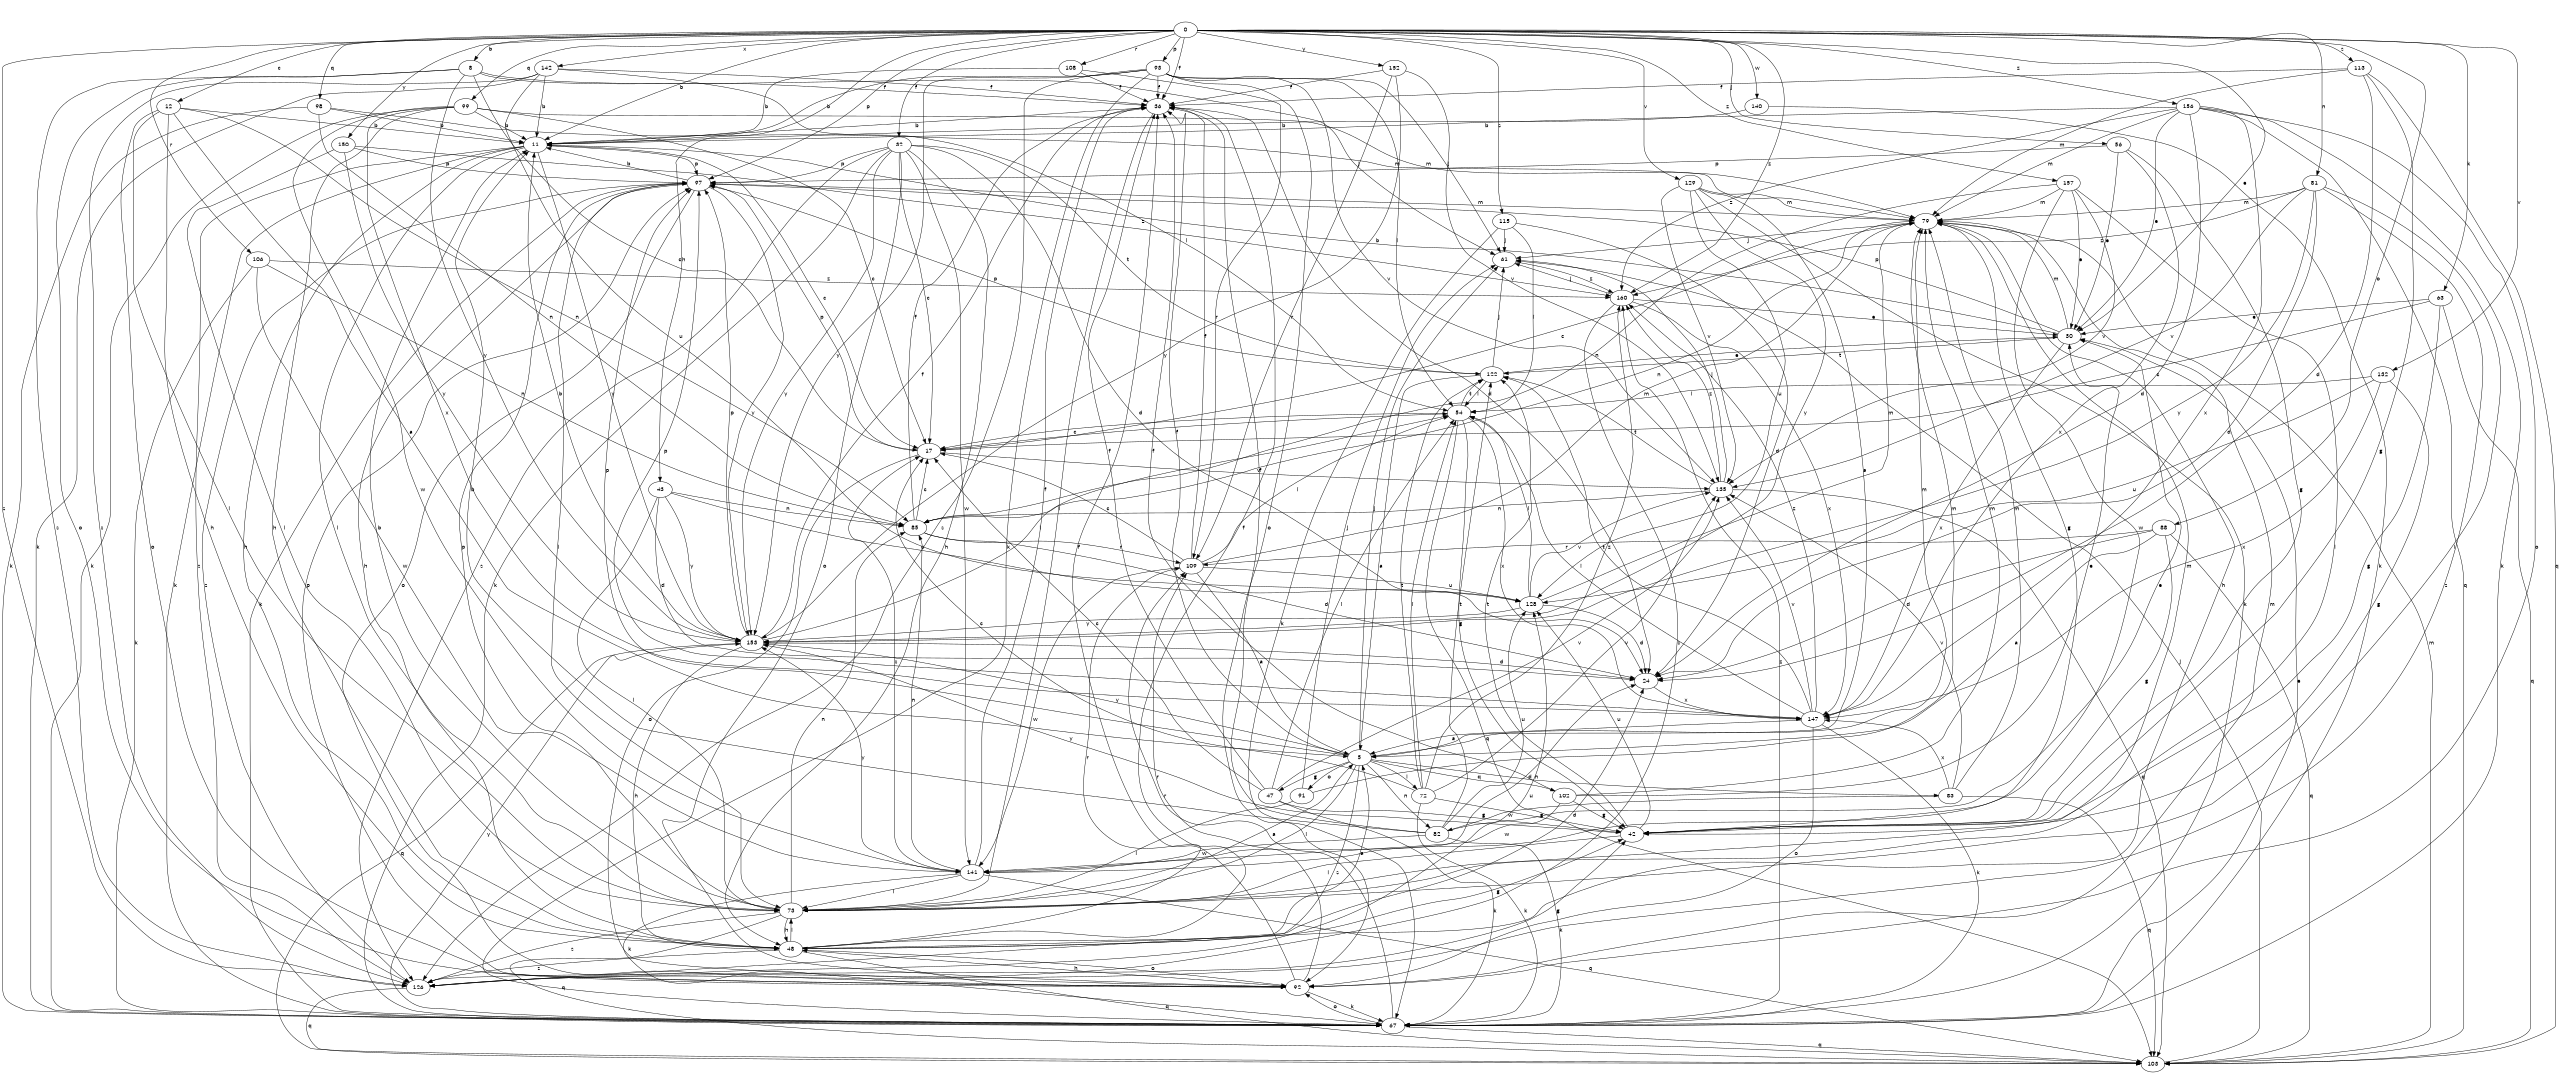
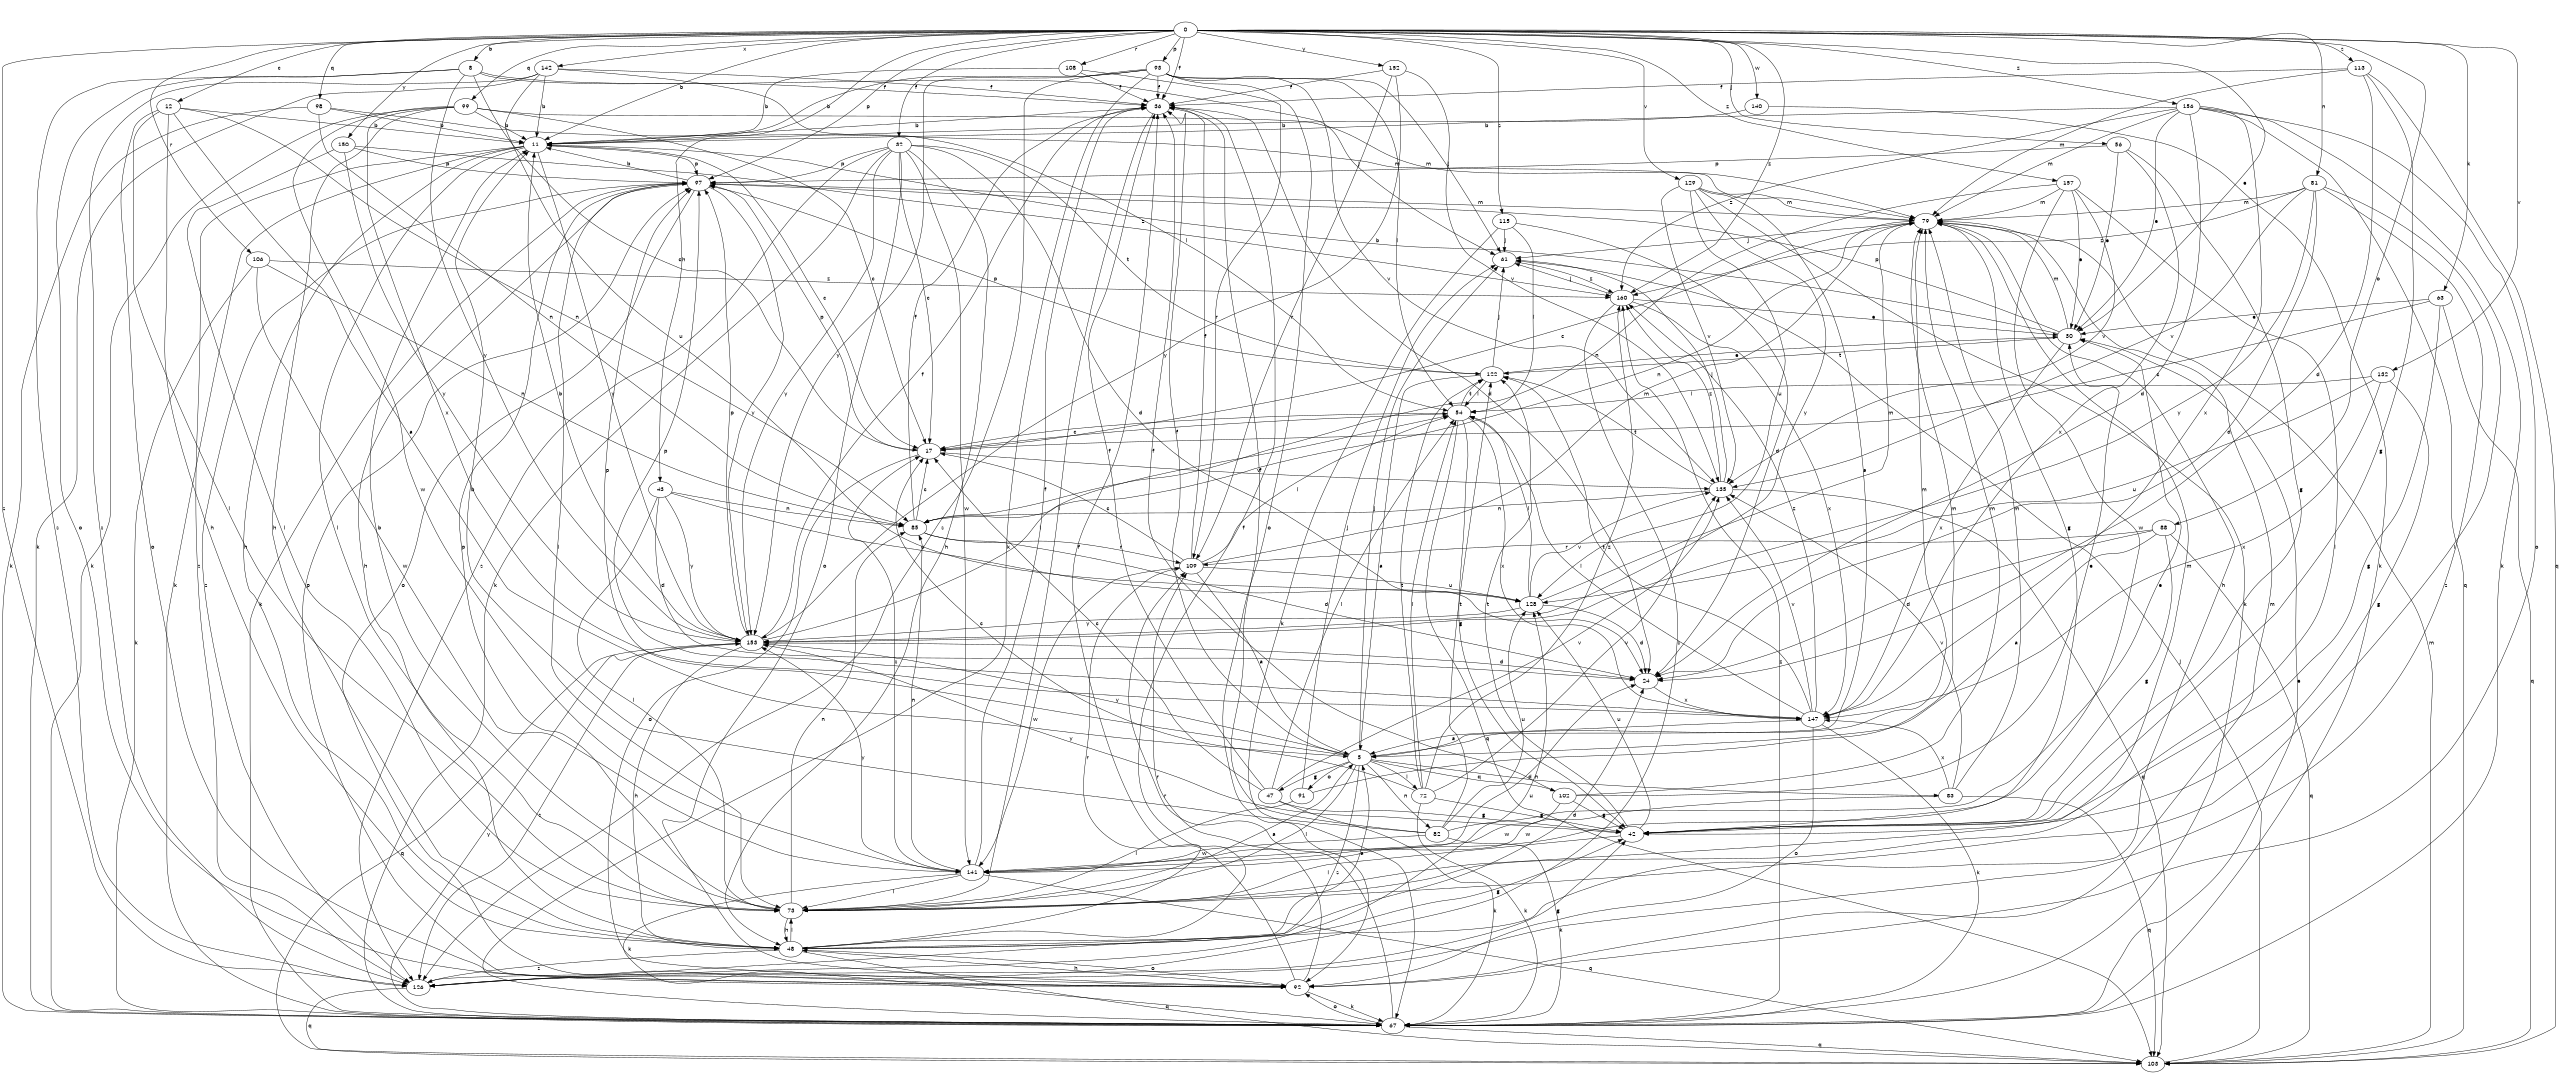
edge "83" -> "82": now "83" -> "141"
edge "73" -> "126": now "153" -> "126"
edge "73" -> "103": removed, label "q"
